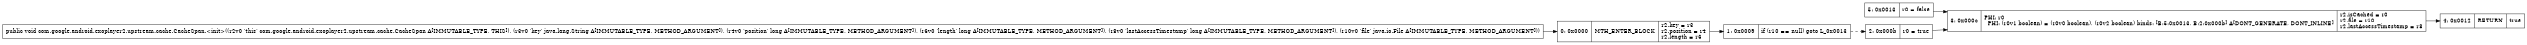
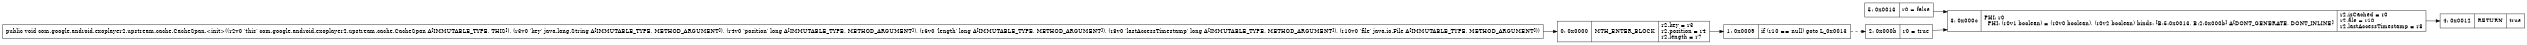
node "0: 0x0000": text "r2.length = r6" -> "r2.length = r7"
